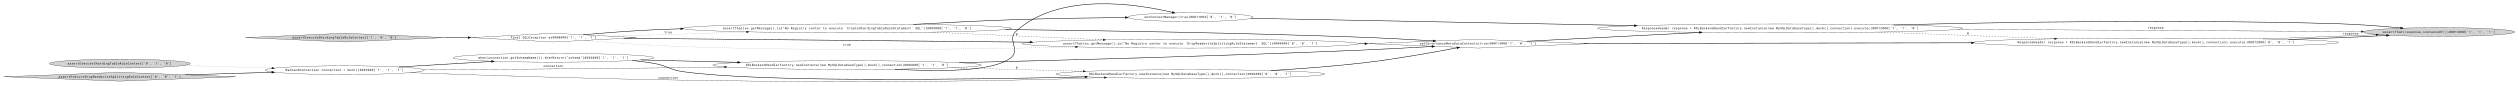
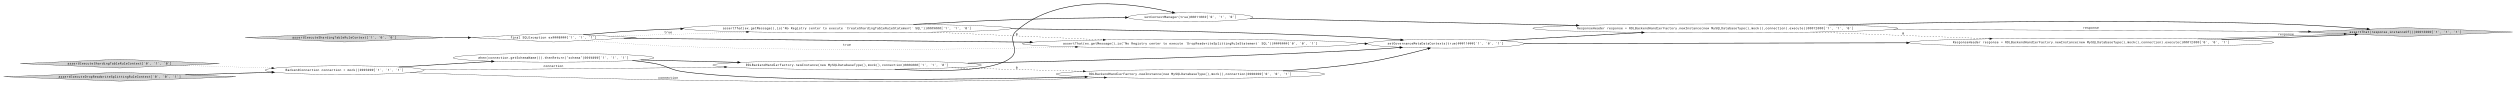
node "assertThat(response,instanceOf())@@@13@@@['1', '1', '1']": shape ellipse -> diamond
node "setGovernanceMetaDataContexts(true)@@@11@@@['1', '0', '1']": shape diamond -> ellipse
node "assertExecuteShardingTableRuleContext['0', '1', '0']": shape ellipse -> diamond
